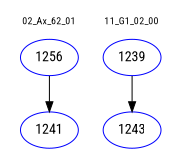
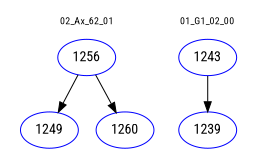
cluster "11_G1_02_00": label "11_G1_02_00" -> "01_G1_02_00"
edge "1239" -> "1243": reversed
node "1241": label "1241" -> "1249"
node "1260": added
